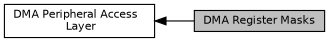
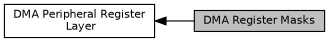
node "DMA Peripheral Access Layer": label "DMA Peripheral Access Layer" -> "DMA Peripheral Register Layer"
